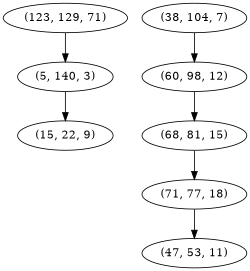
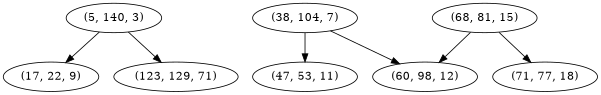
edge "(123, 129, 71)" -> "(5, 140, 3)": reversed
edge "(60, 98, 12)" -> "(68, 81, 15)": reversed
node "(15, 22, 9)": label "(15, 22, 9)" -> "(17, 22, 9)"
edge "(71, 77, 18)" -> "(47, 53, 11)": now "(38, 104, 7)" -> "(47, 53, 11)"
